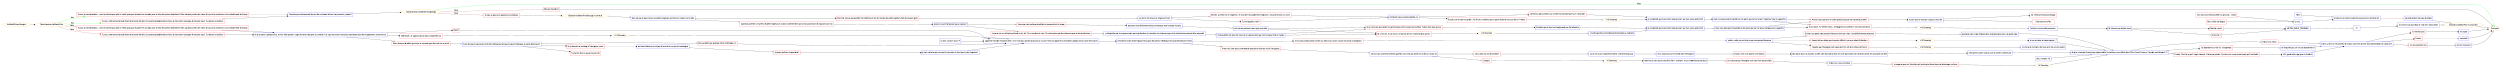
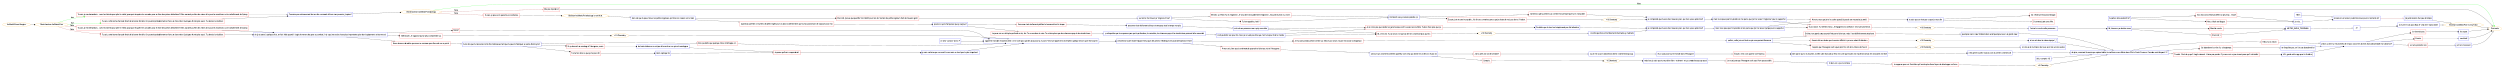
node "tu parles sérieusement là?": added
node "C'est juste une offre.": label "C'est juste une offre." -> "C'commun juste une offre."
node "Alors explique toi": added
